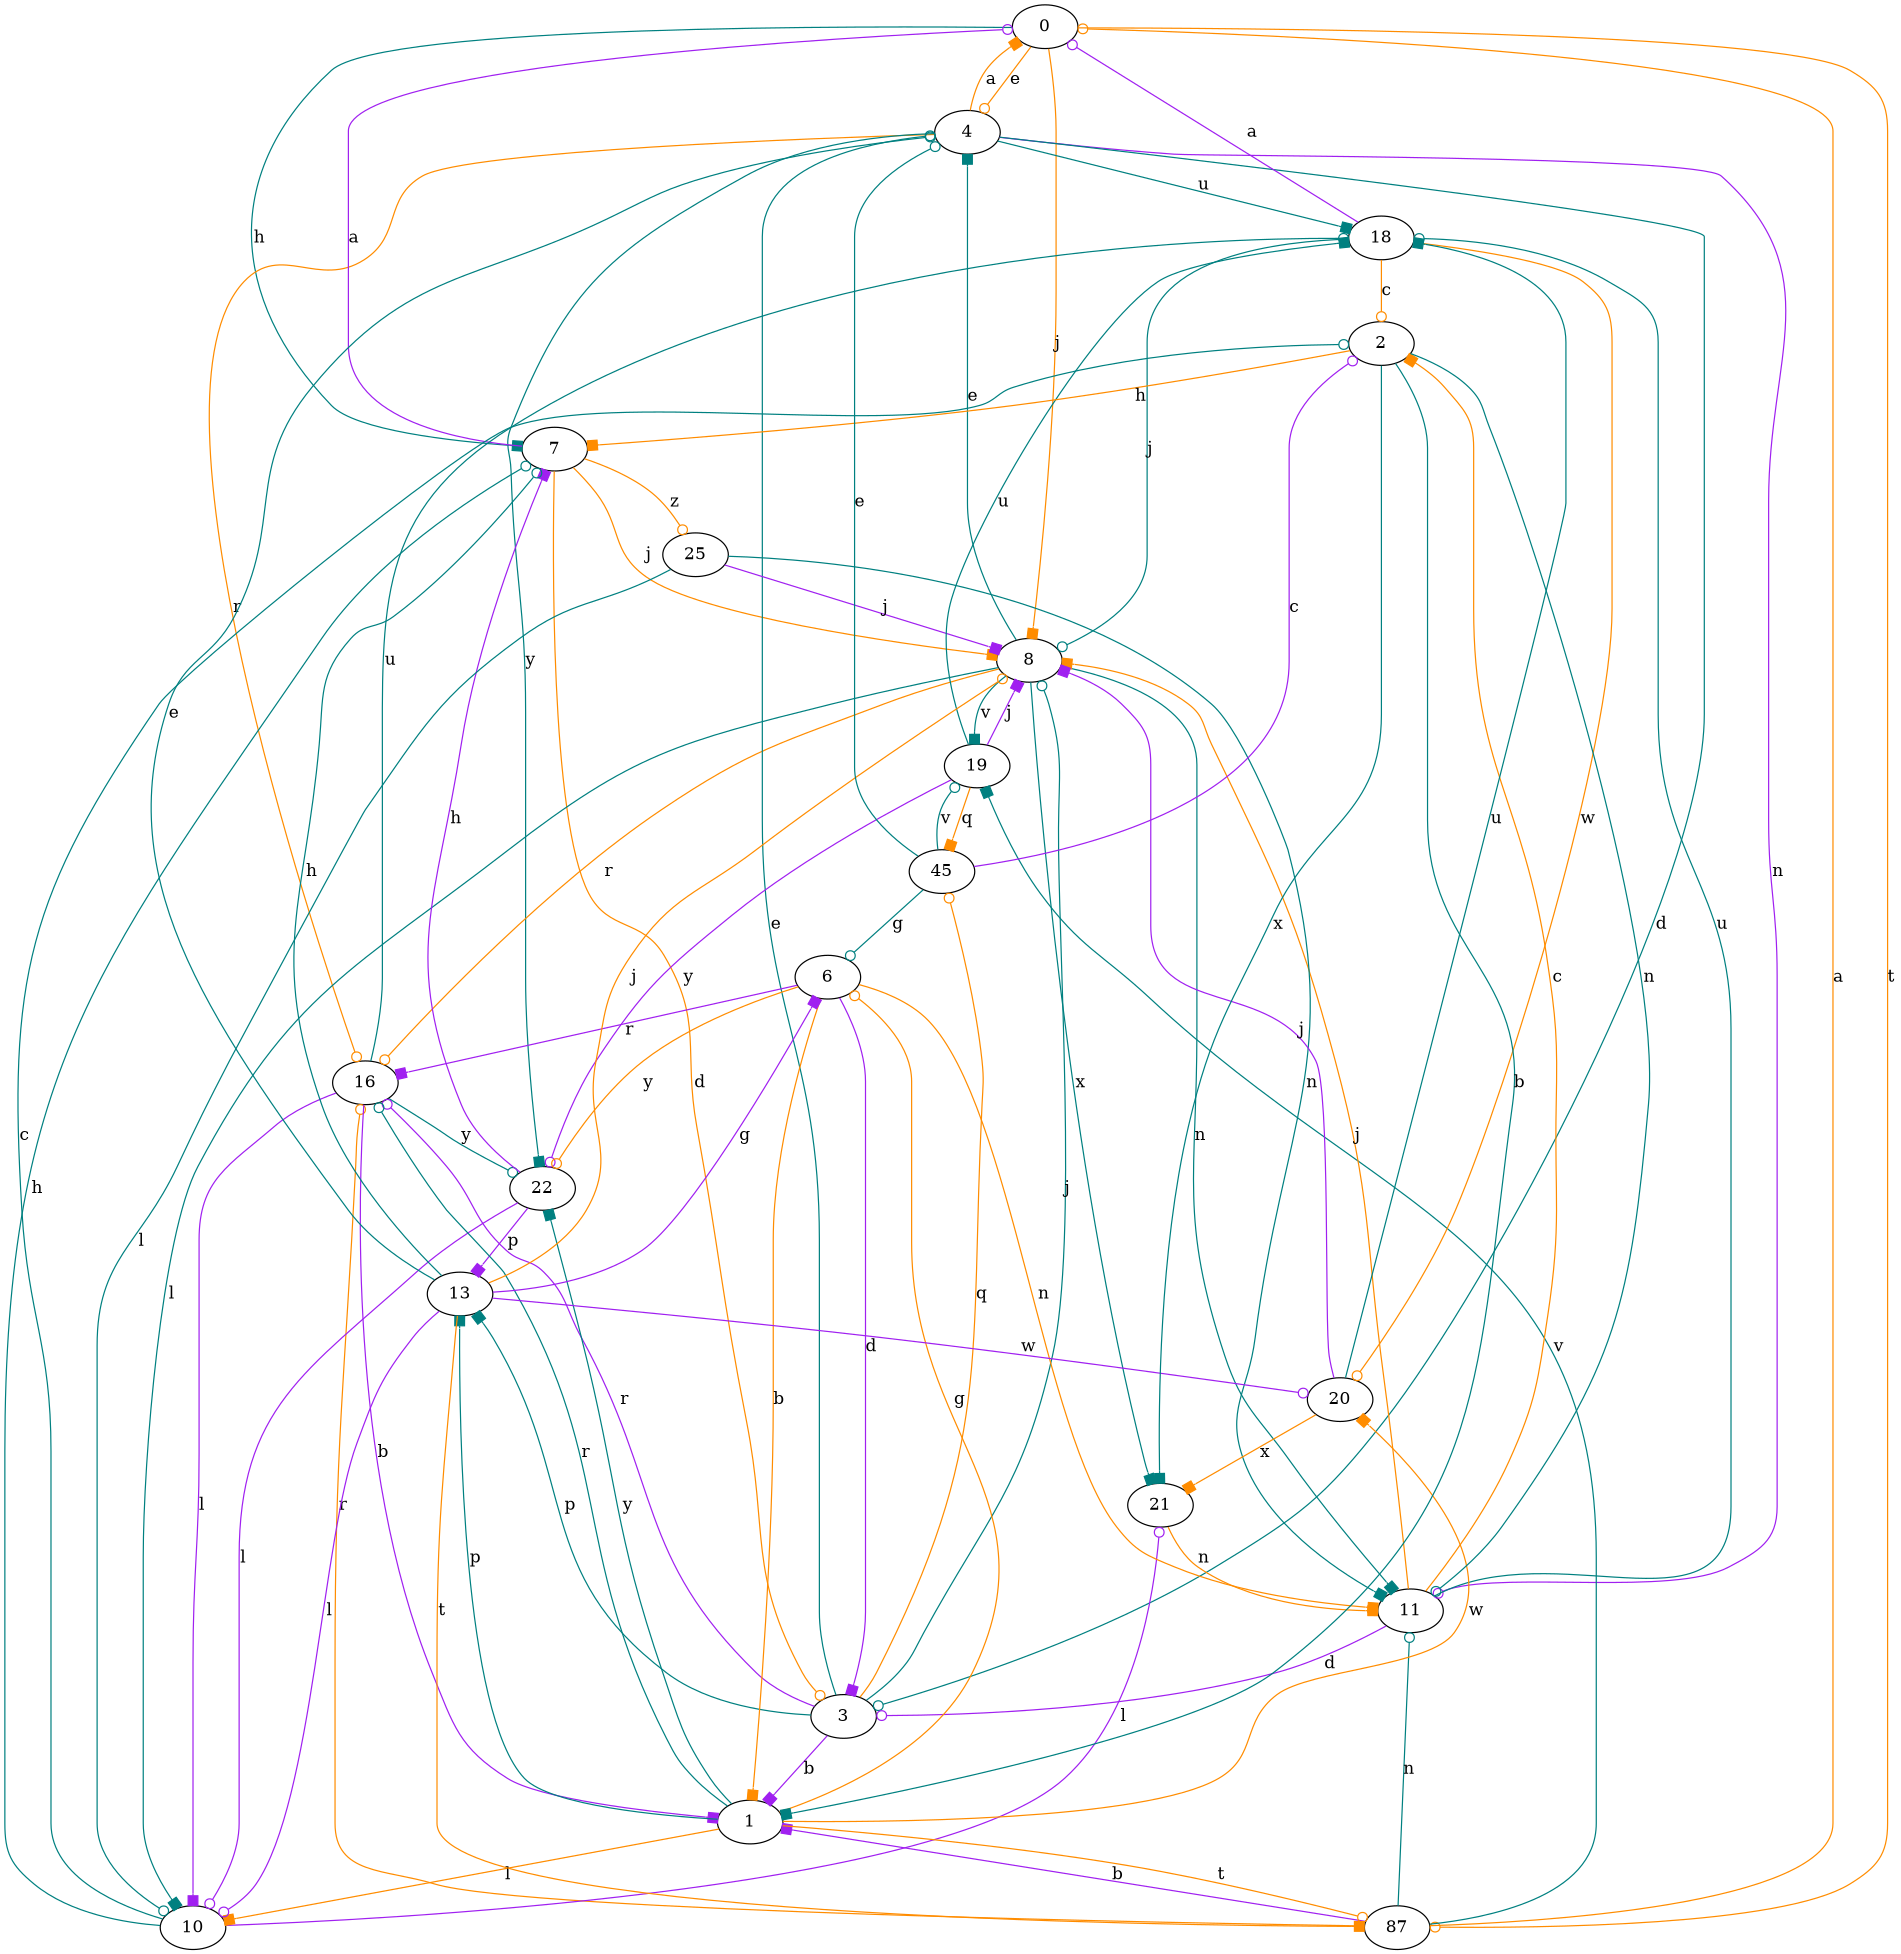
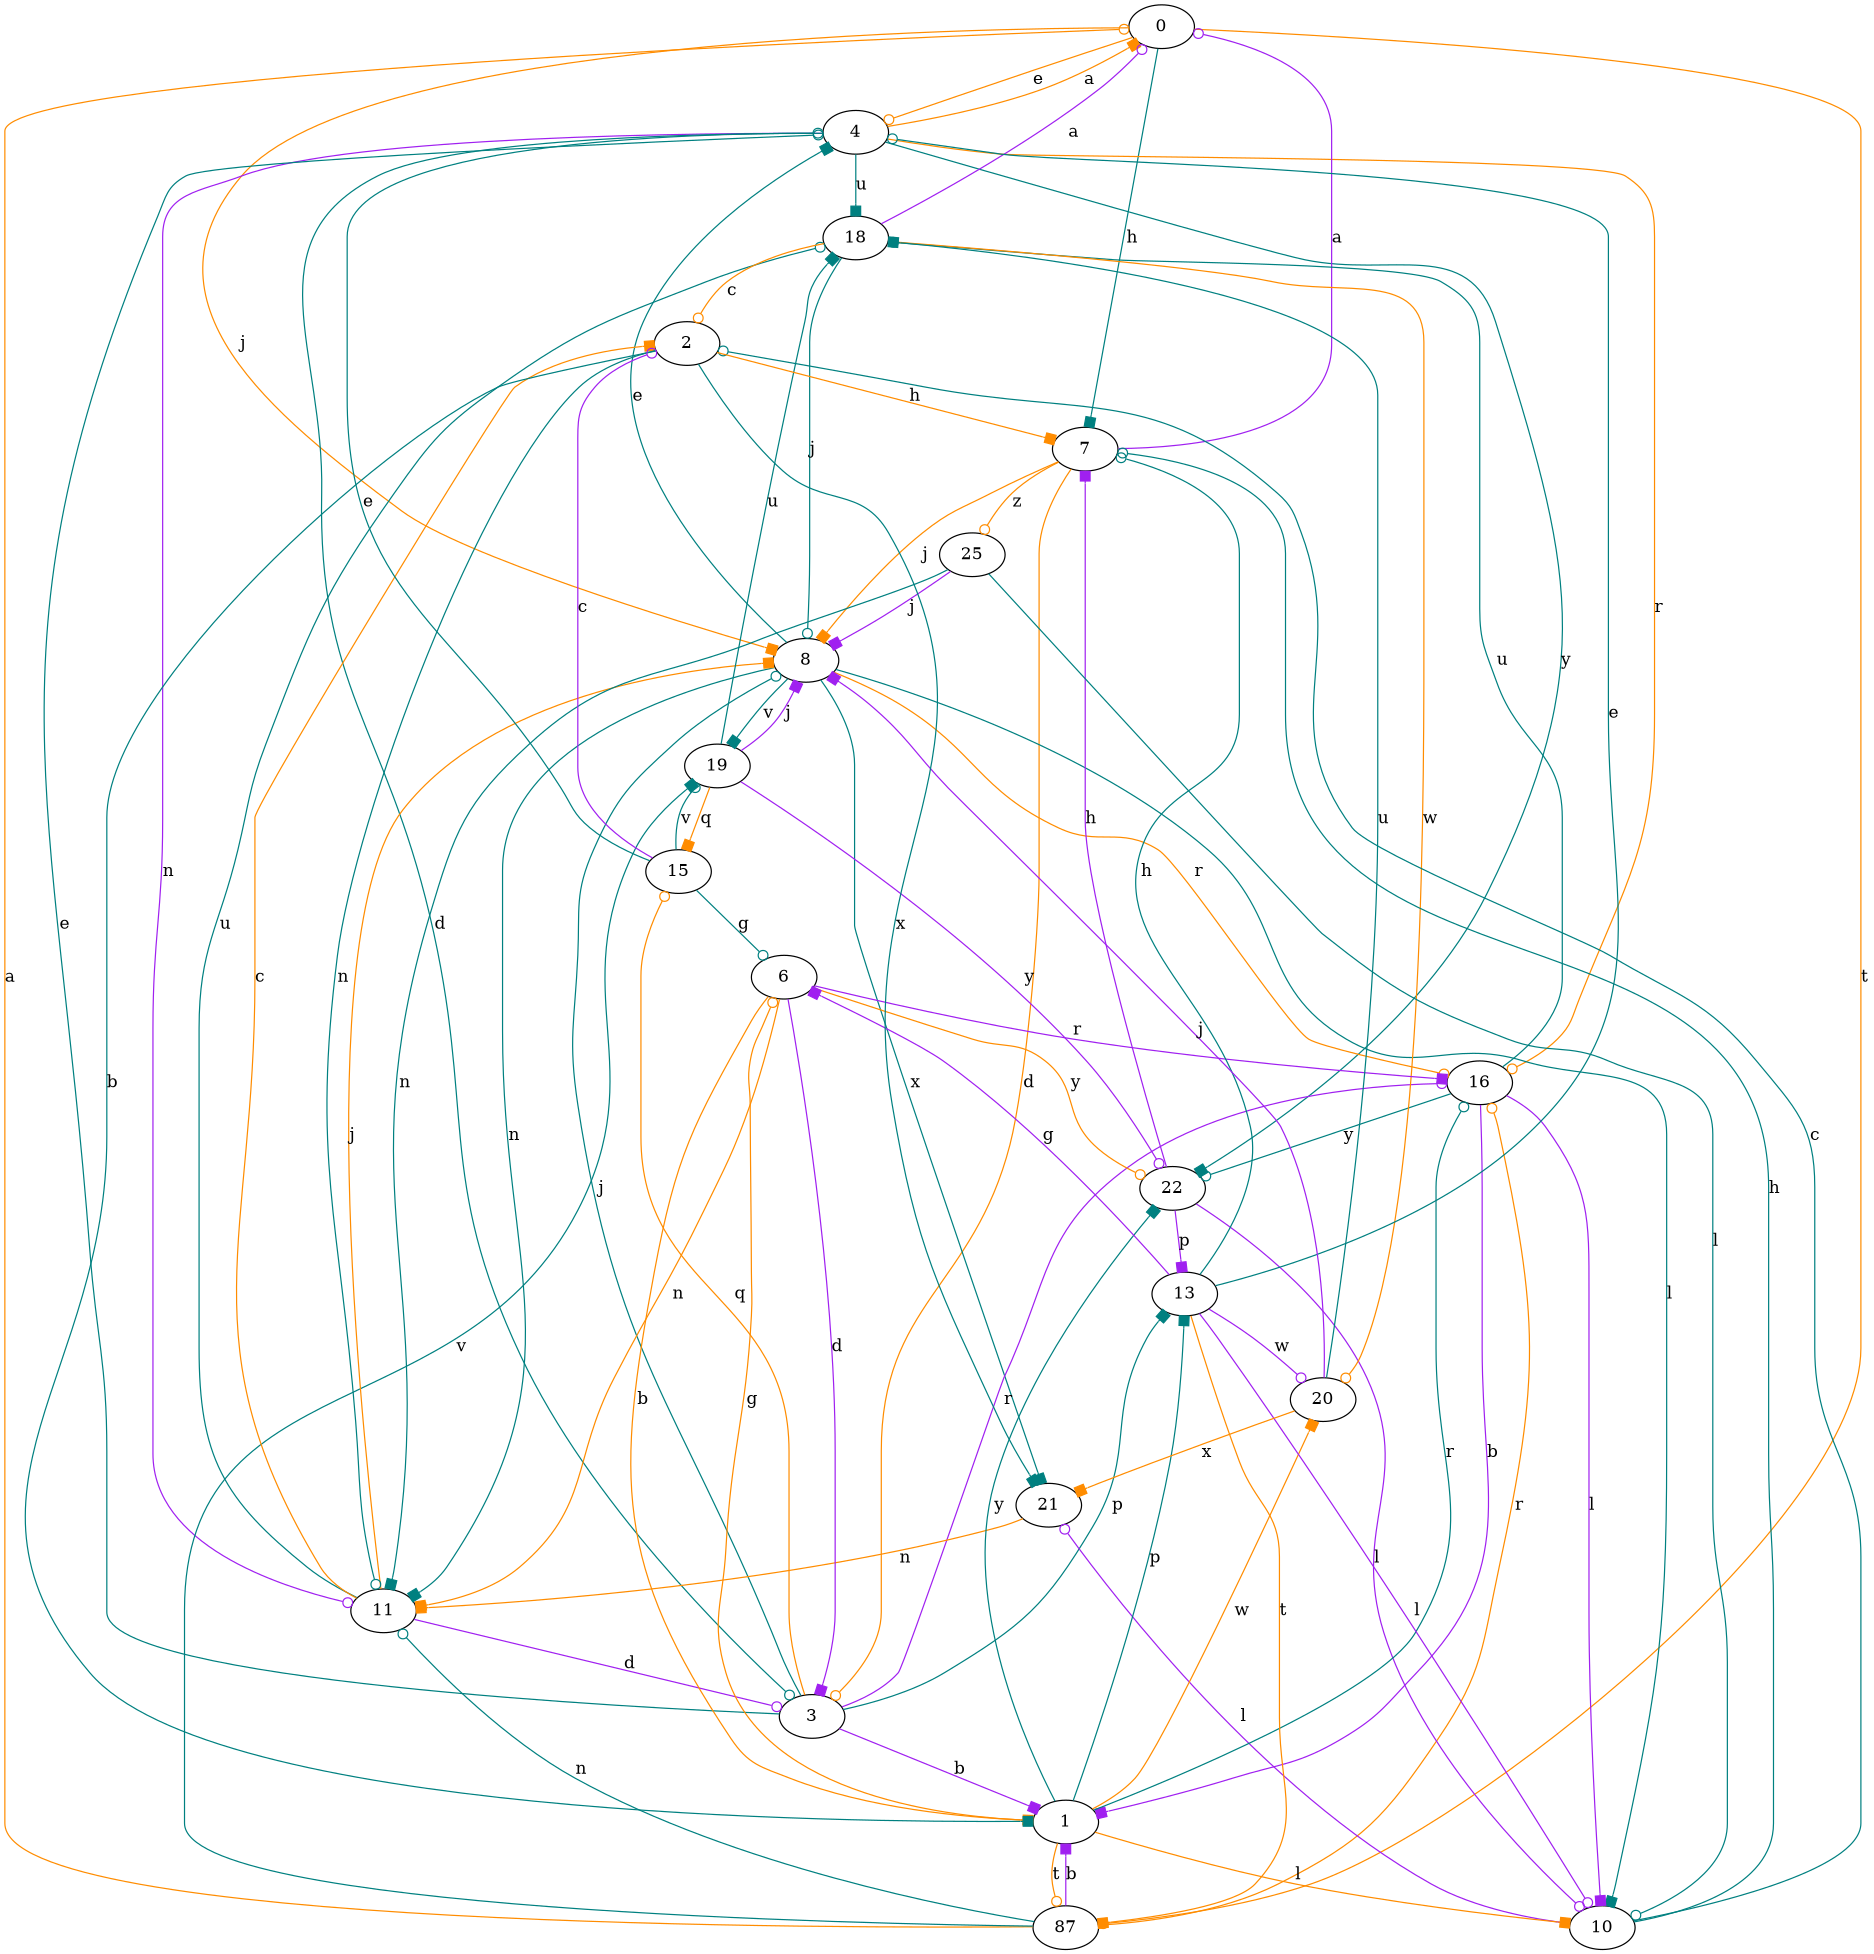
node "45": label "45" -> "15"
edge "13" -> "8": removed, label "j"
